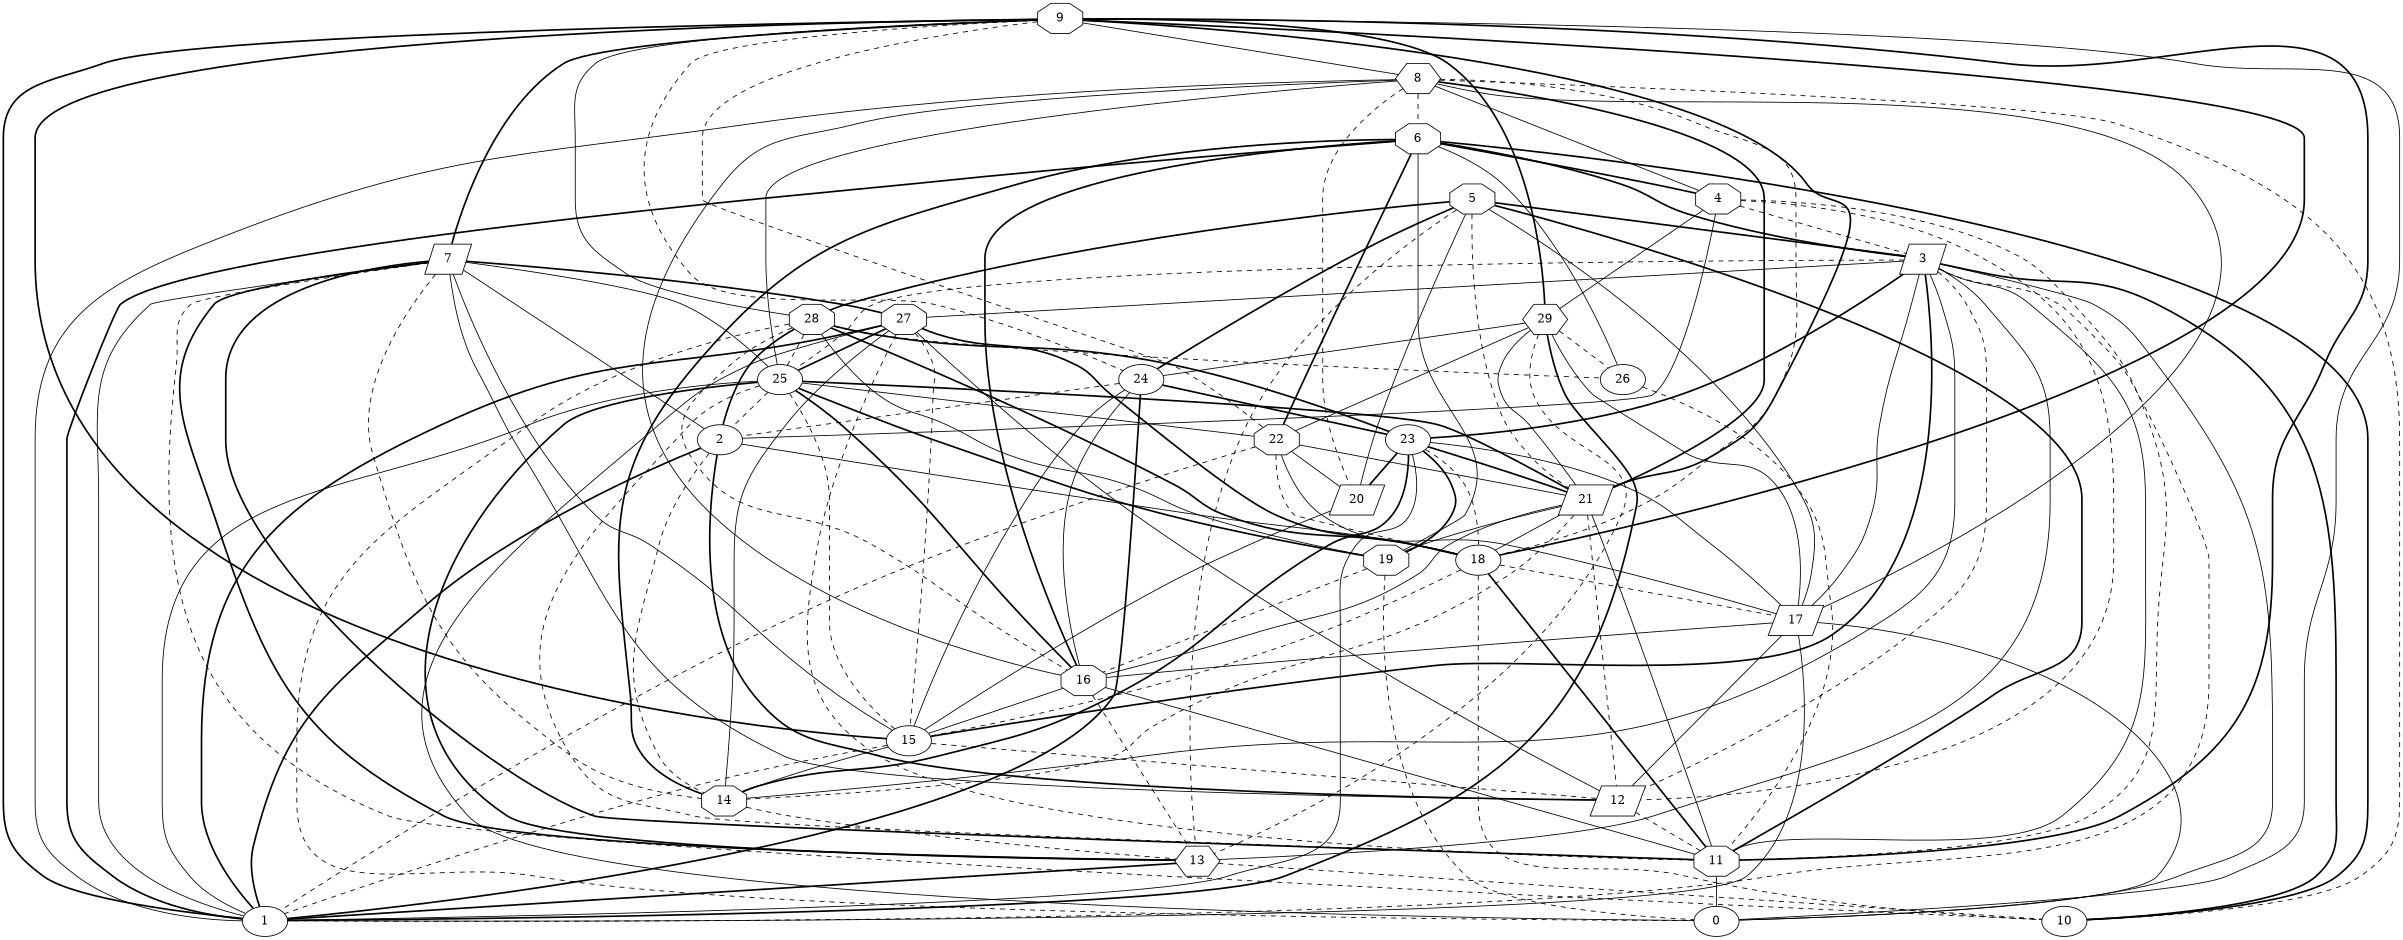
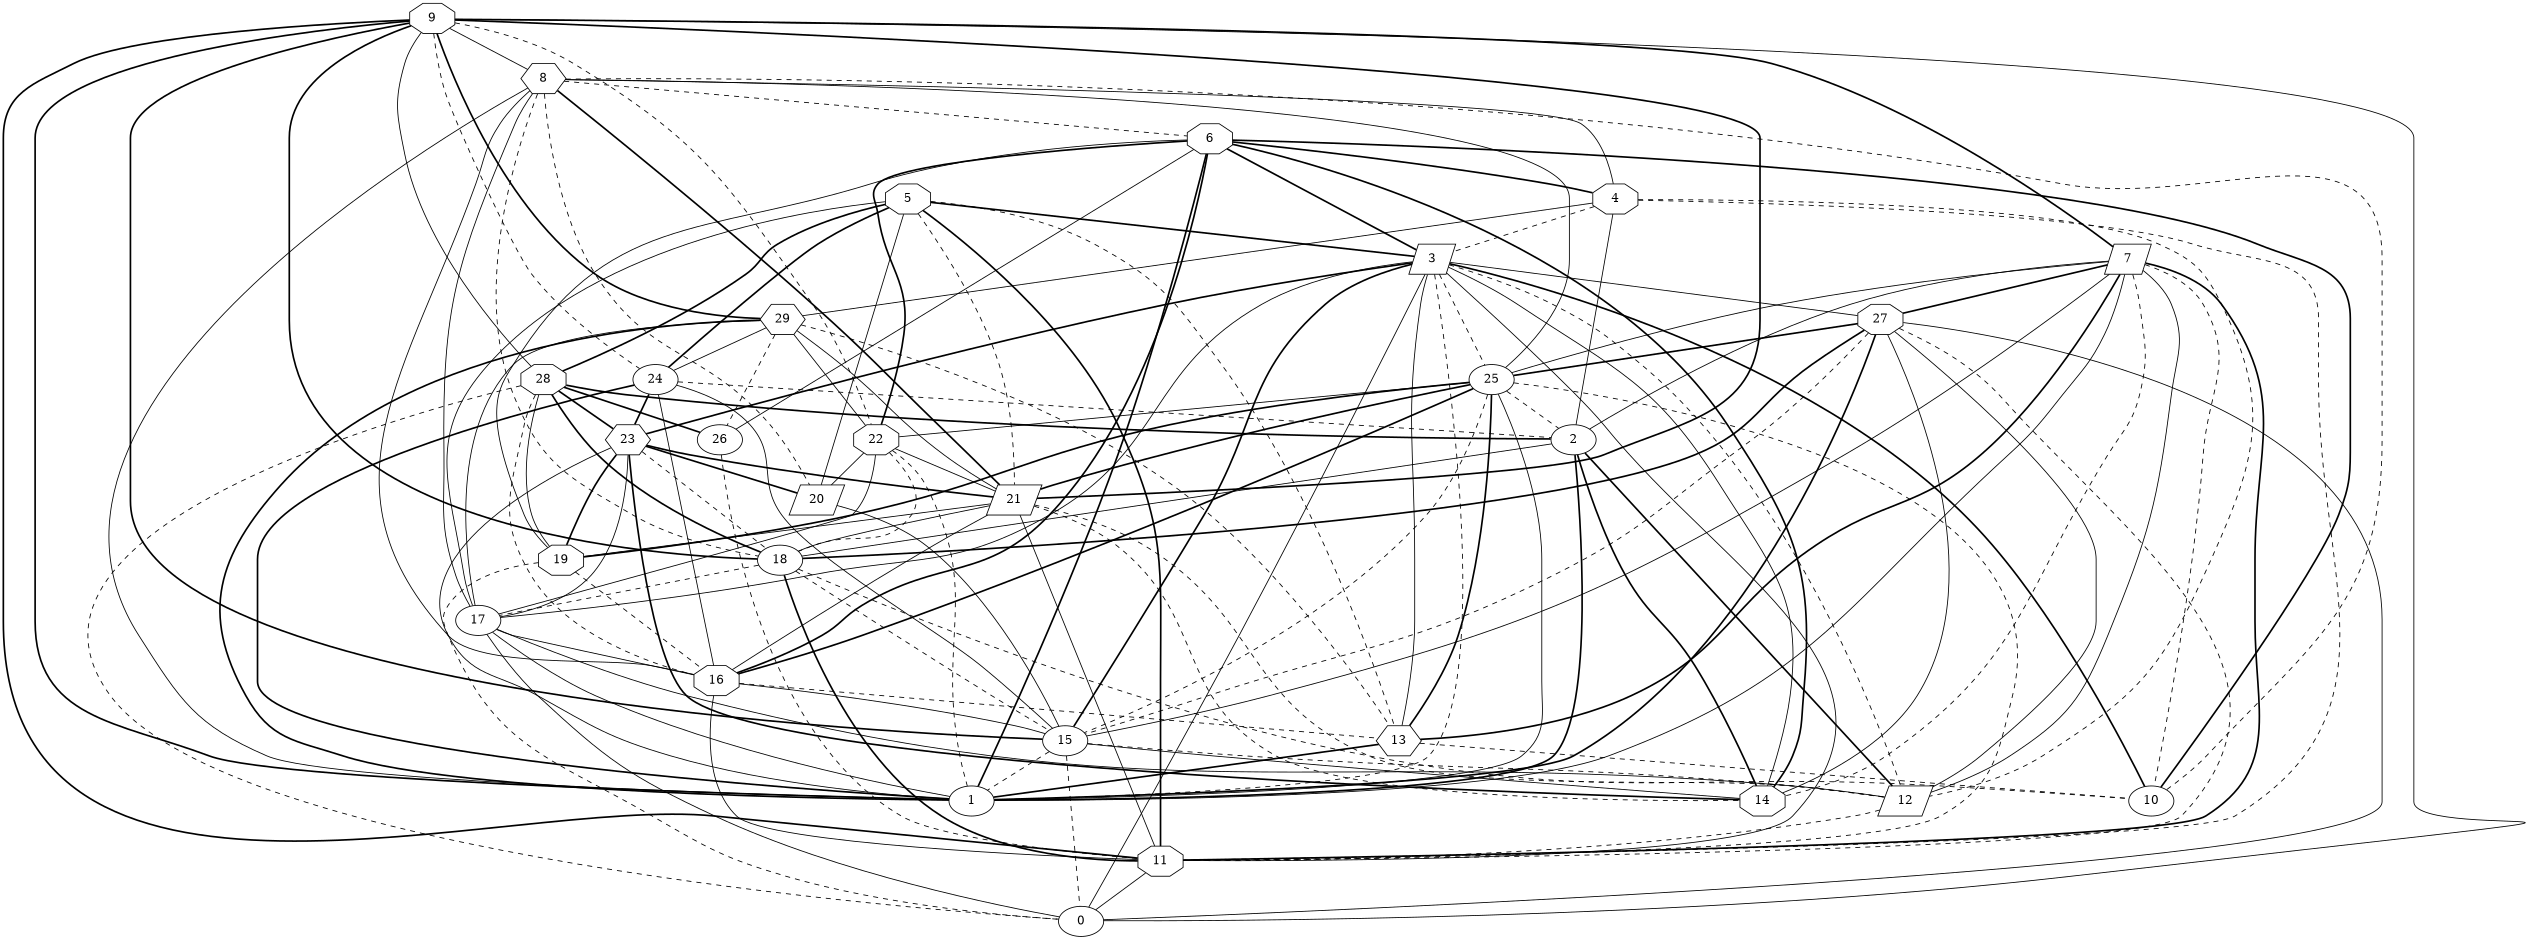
edge "28" -- "25": removed
edge "28" -- "26": style dashed -> bold
node "23": shape ellipse -> hexagon
node "17": shape parallelogram -> ellipse
edge "2" -- "14": style dashed -> bold
edge "15" -- "0": added
edge "14" -- "13": removed
